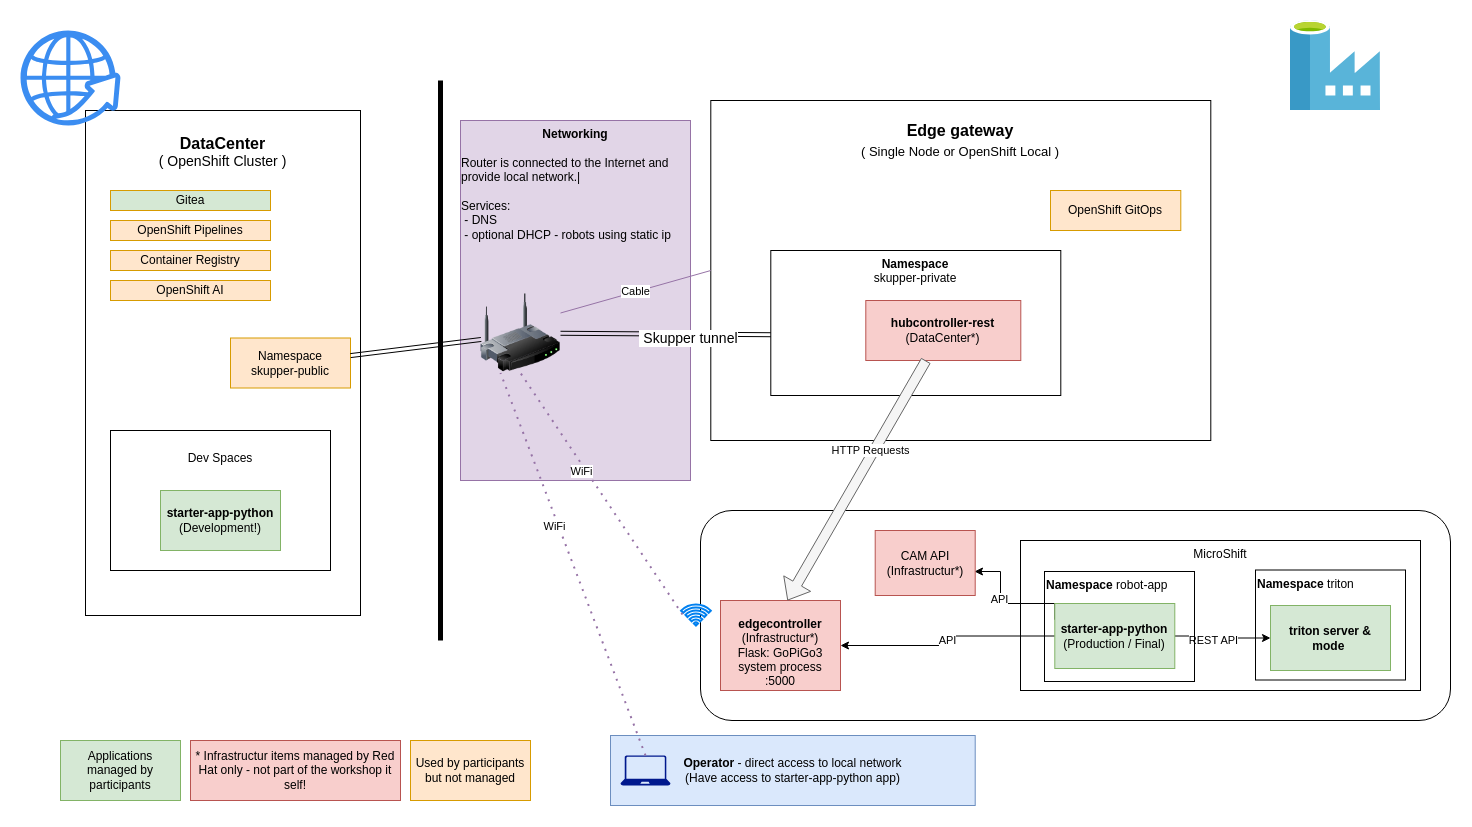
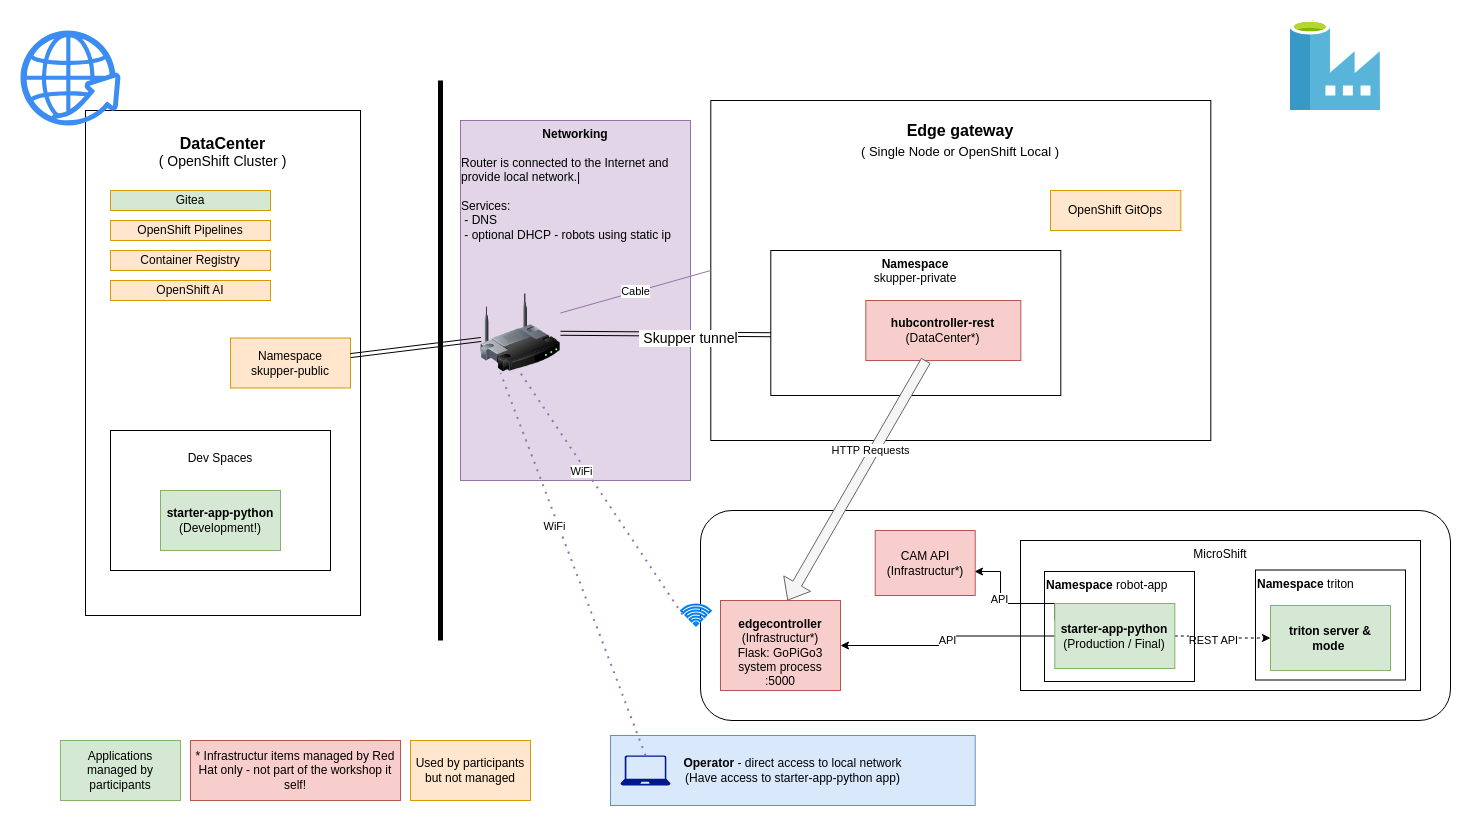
edge "starter-app-python (Production / Final)" -> "triton server & mode": style solid -> dashed
